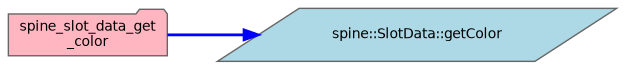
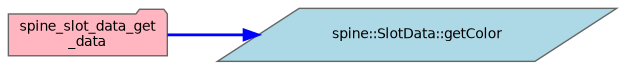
node "spine_slot_data_get _color": label "spine_slot_data_get _color" -> "spine_slot_data_get _data"
